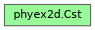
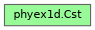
node "phyex2d.Cst": label "phyex2d.Cst" -> "phyex1d.Cst"
